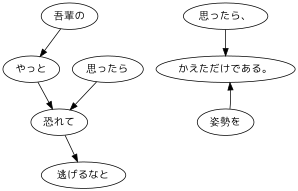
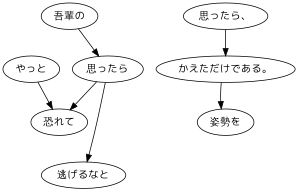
edge "吾輩の" -> "やっと": now "吾輩の" -> "思ったら"
edge "姿勢を" -> "かえただけである。": reversed
edge "恐れて" -> "逃げるなと": now "思ったら" -> "逃げるなと"
